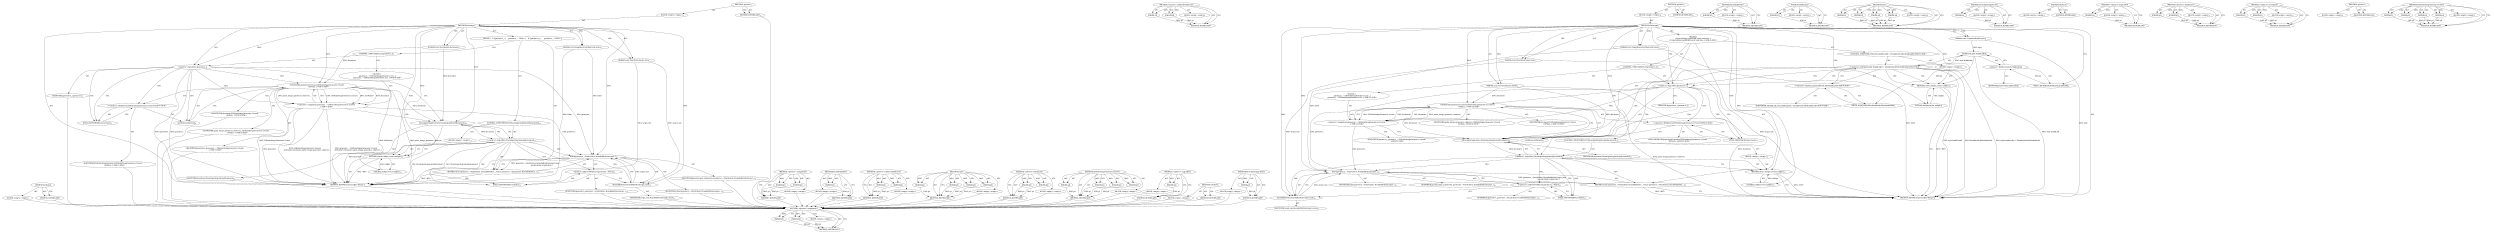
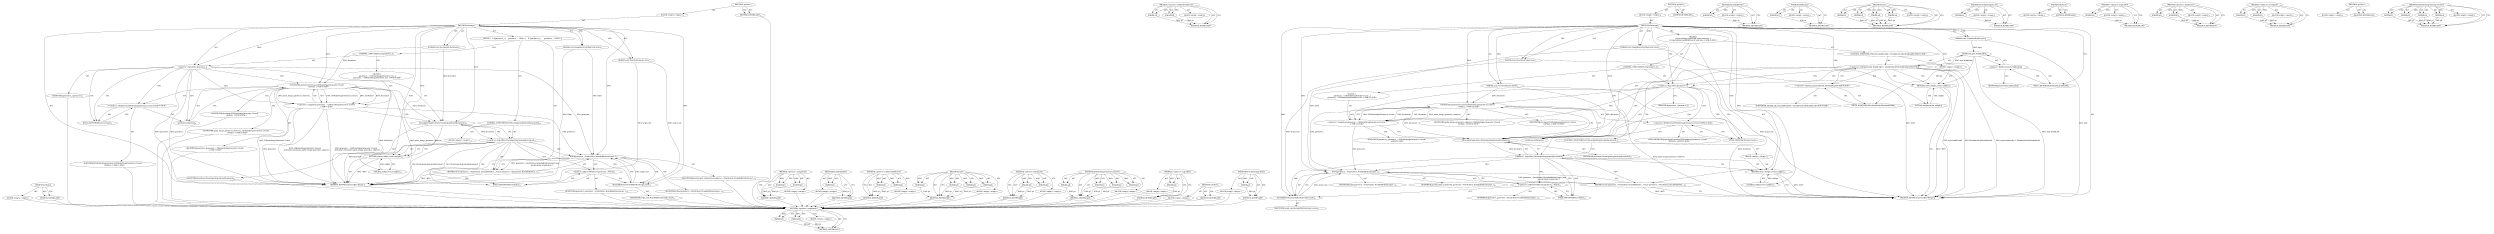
edge "(FIELD_IDENTIFIER,InsideLink,InsideLink)" -> "(<operator>.fieldAccess,style.InsideLink)": label "DDG: p1" -> "CFG: "
